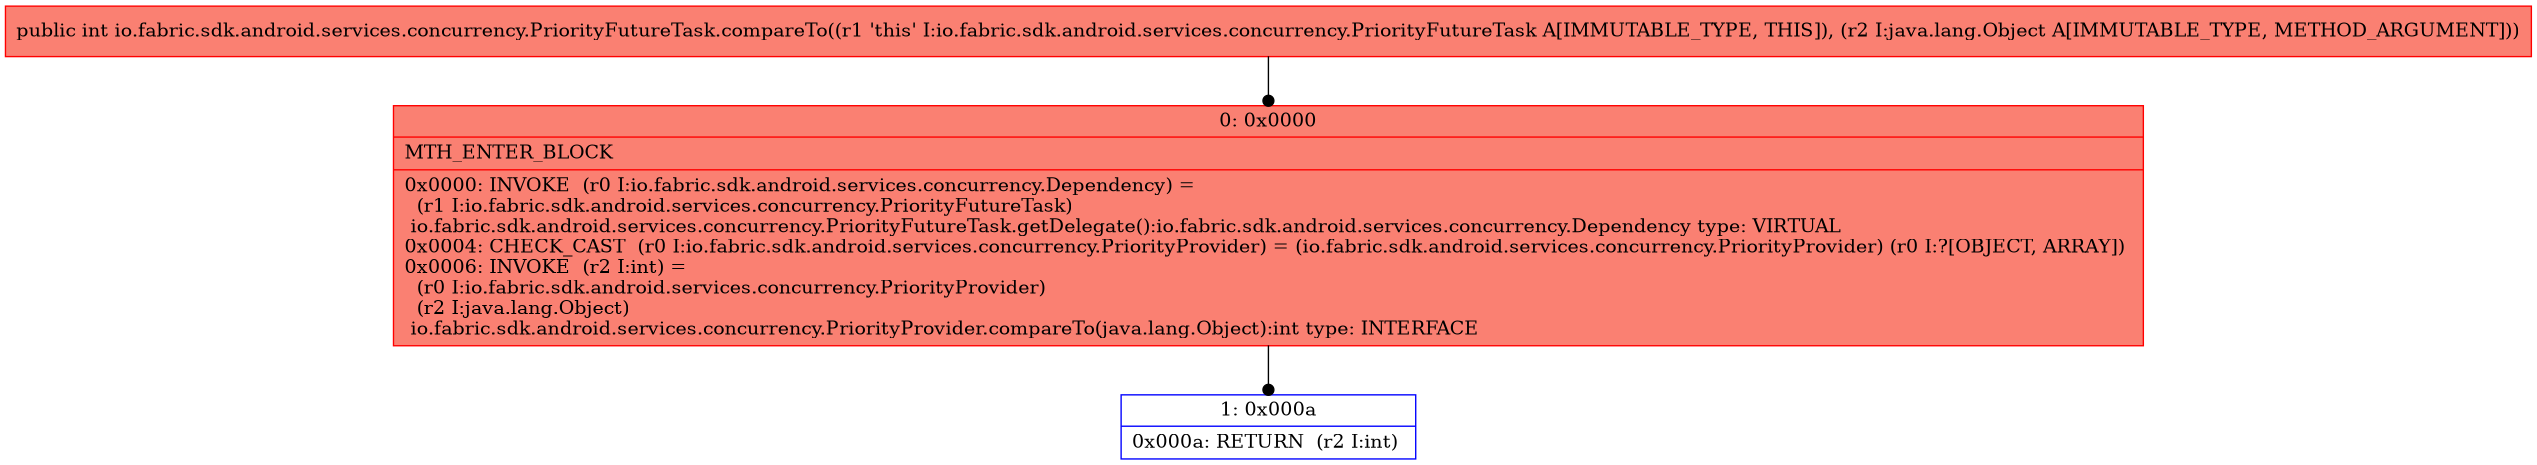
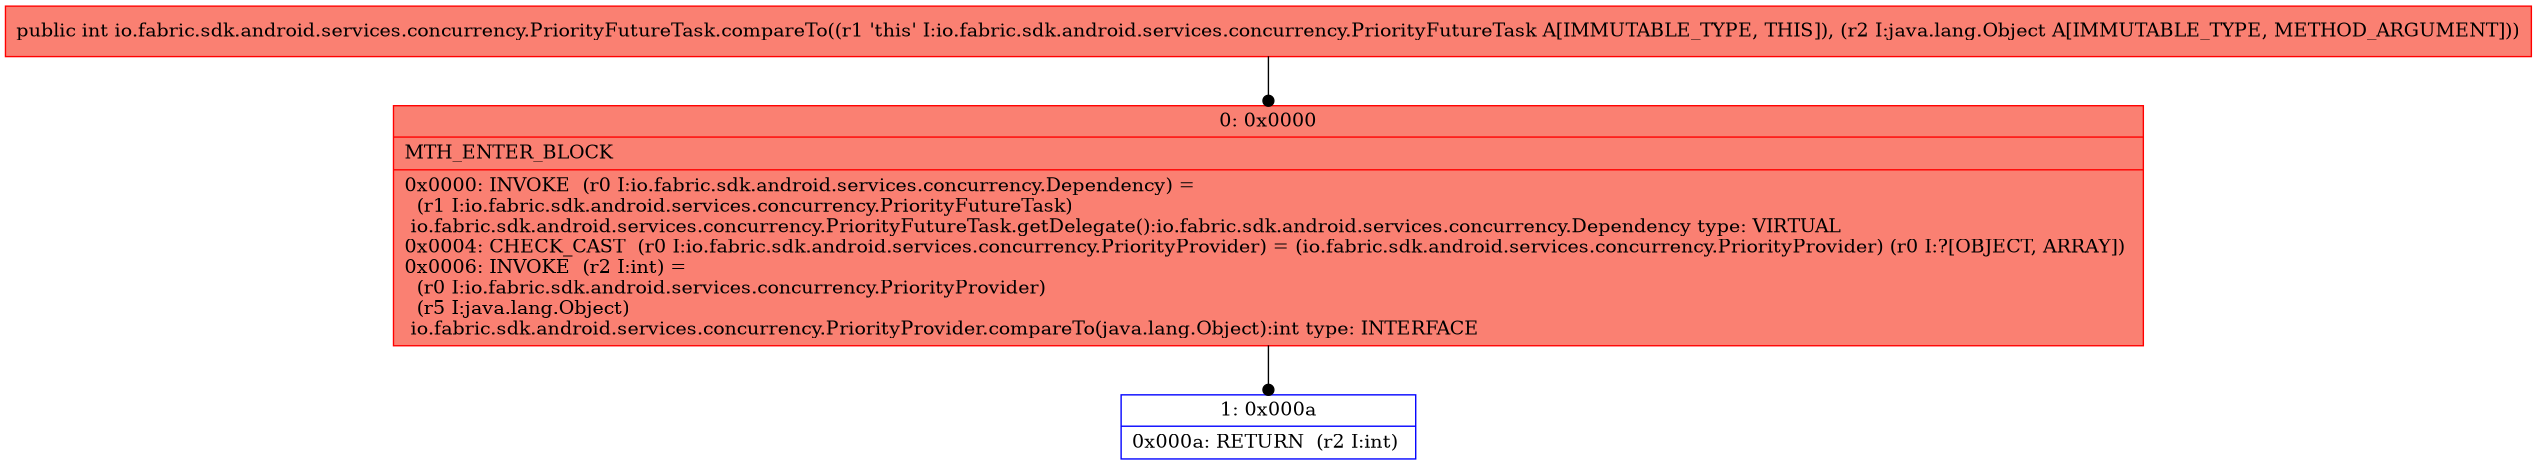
node "0: 0x0000": text "(r2 I:java.lang.Object)" -> "(r5 I:java.lang.Object)"
